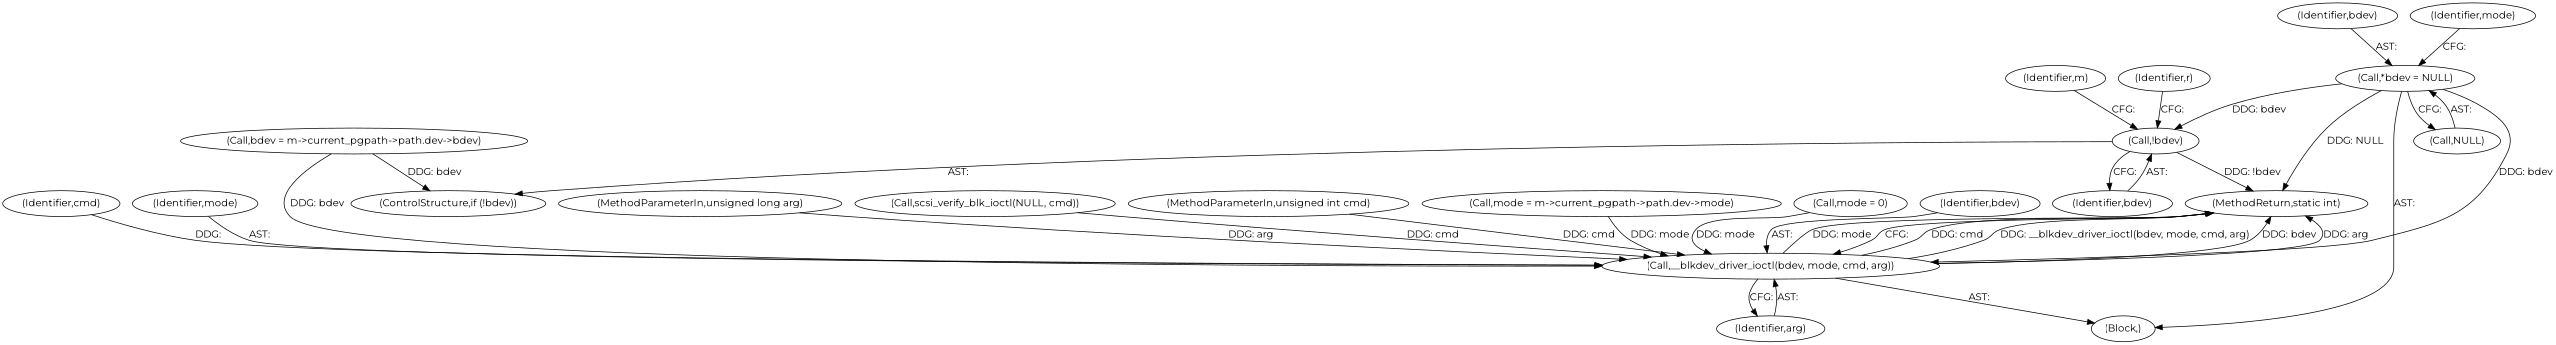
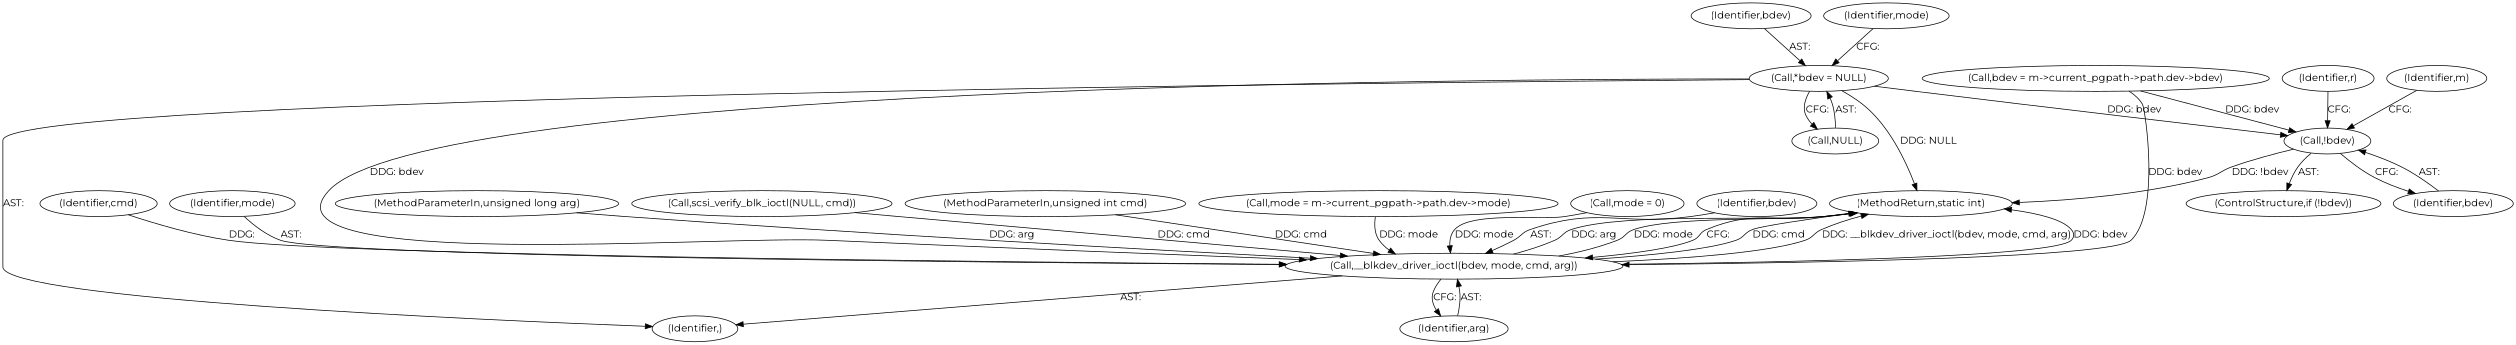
edge "(Call,bdev = m->current_pgpath->path.dev->bdev)" -> "(ControlStructure,if (!bdev))": now "(Call,bdev = m->current_pgpath->path.dev->bdev)" -> "(Call,!bdev)"
node "(Block,)": label "(Block,)" -> "(Identifier,)"
